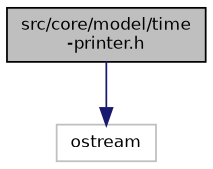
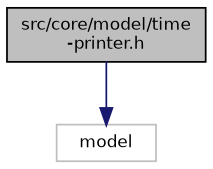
node "ostream": label "ostream" -> "model"
